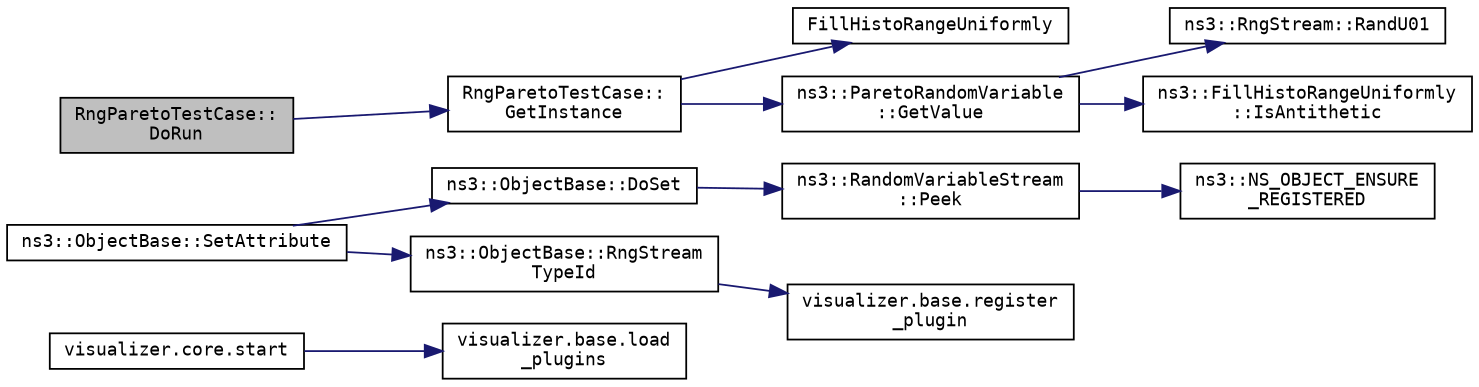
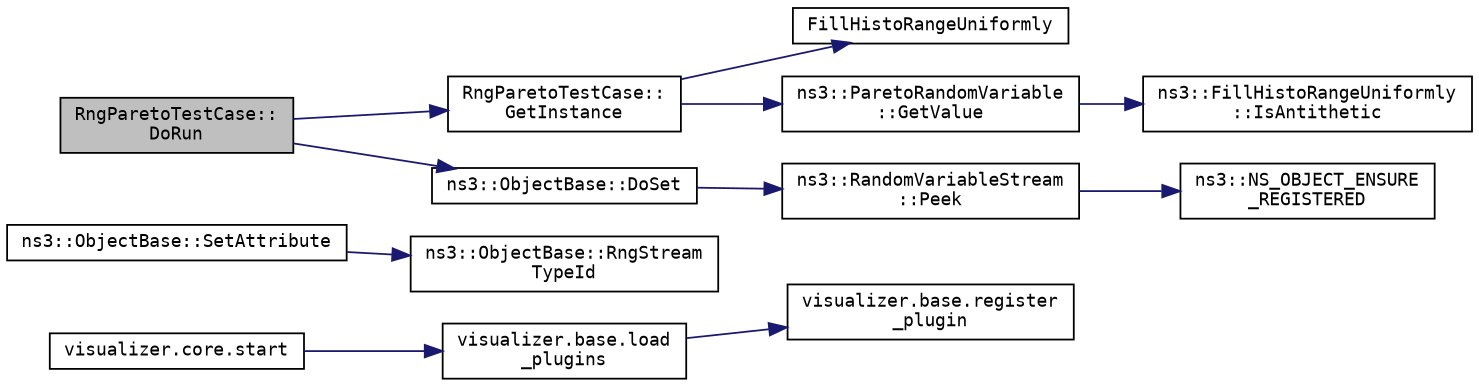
node "ns3::RngStream::RandU01": removed
edge "ns3::ObjectBase::SetAttribute" -> "ns3::ObjectBase::DoSet": now "RngParetoTestCase:: DoRun" -> "ns3::ObjectBase::DoSet"
edge "ns3::ObjectBase::RngStream TypeId" -> "visualizer.base.register _plugin": now "visualizer.base.load _plugins" -> "visualizer.base.register _plugin"
